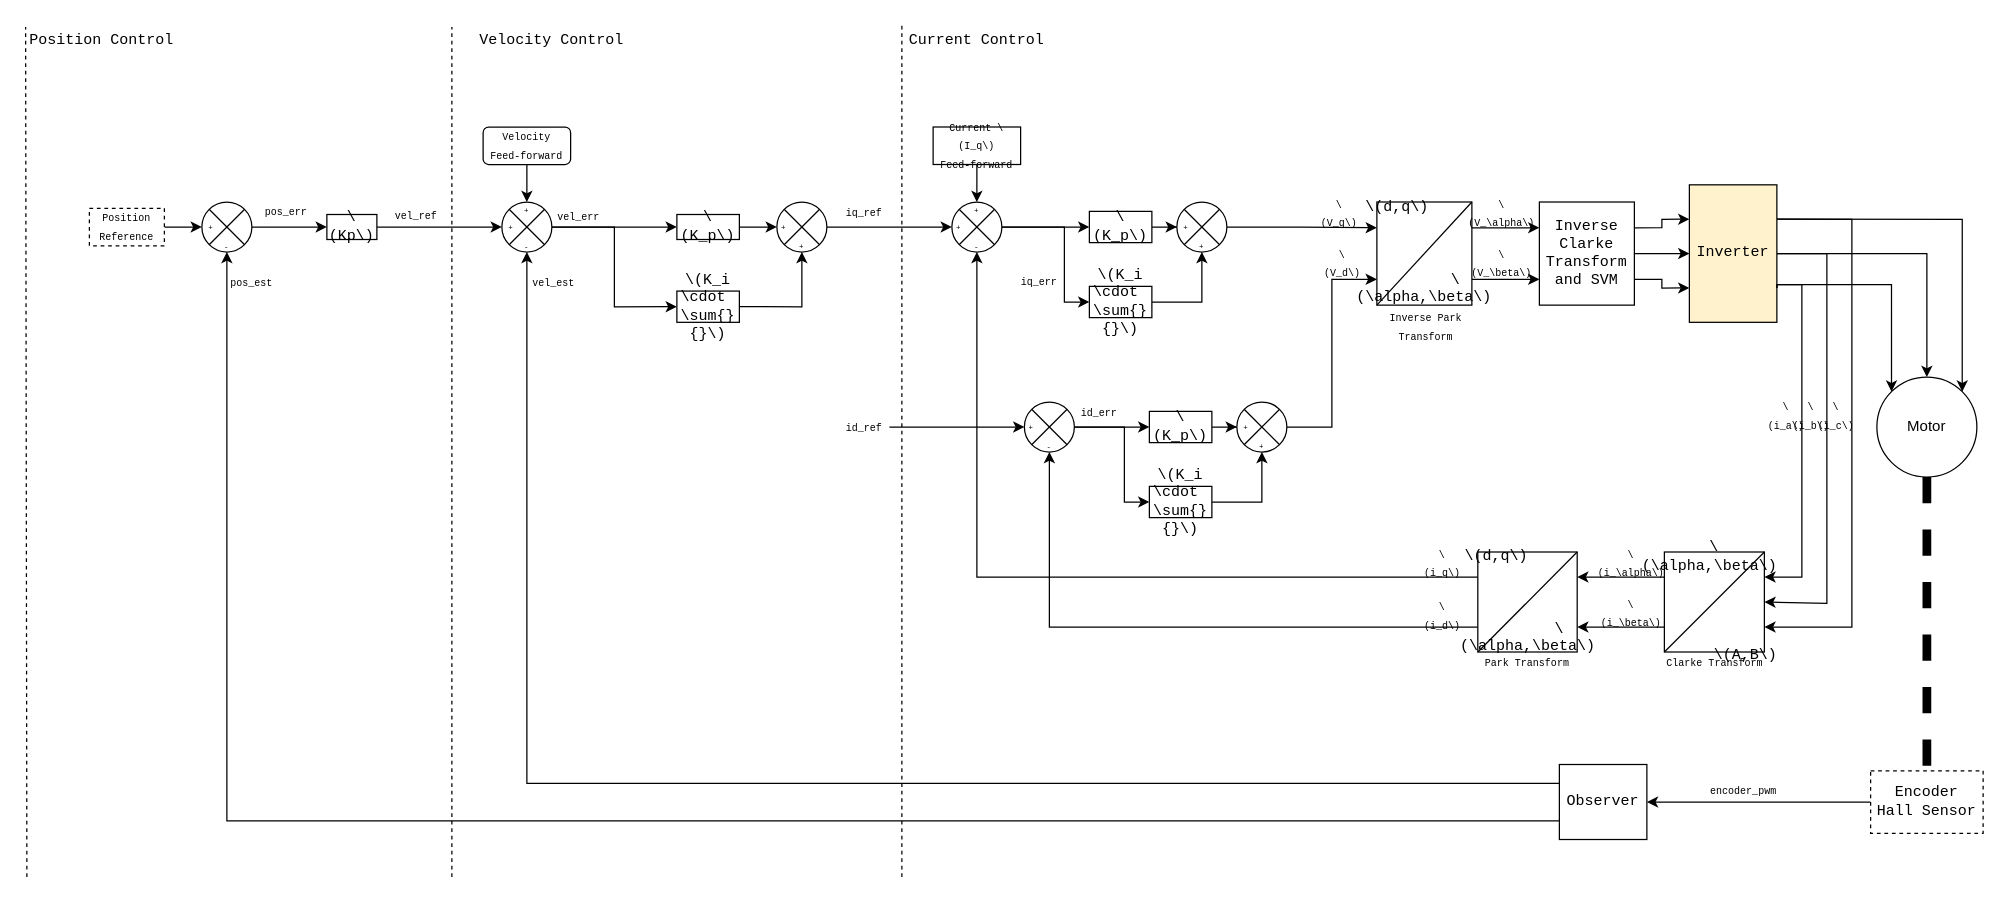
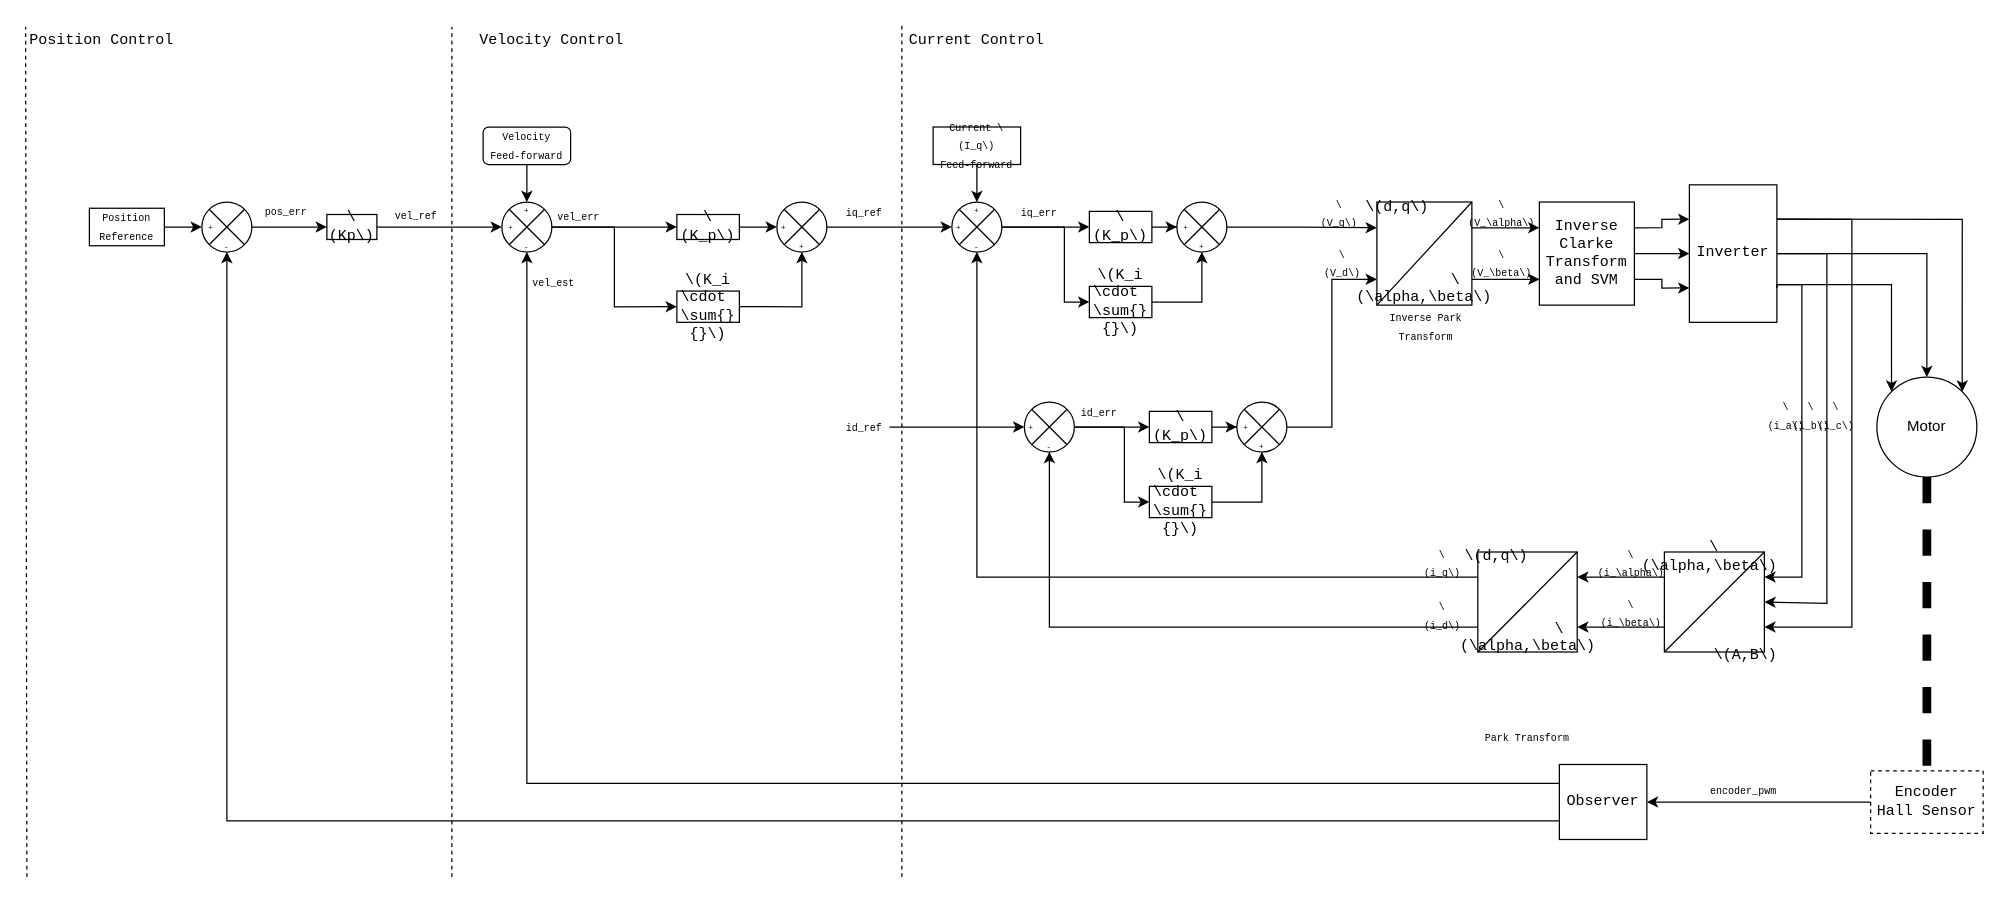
node "Position Reference": style dashed -> solid
node "Inverter": fillcolor #fff2cc -> #ffffff
node "iq_err": moved (1039, 280) -> (1039, 211)
node "pos_est": removed
node "Park Transform": moved (1528, 661) -> (1528, 736)
node "Clarke Transform": removed
